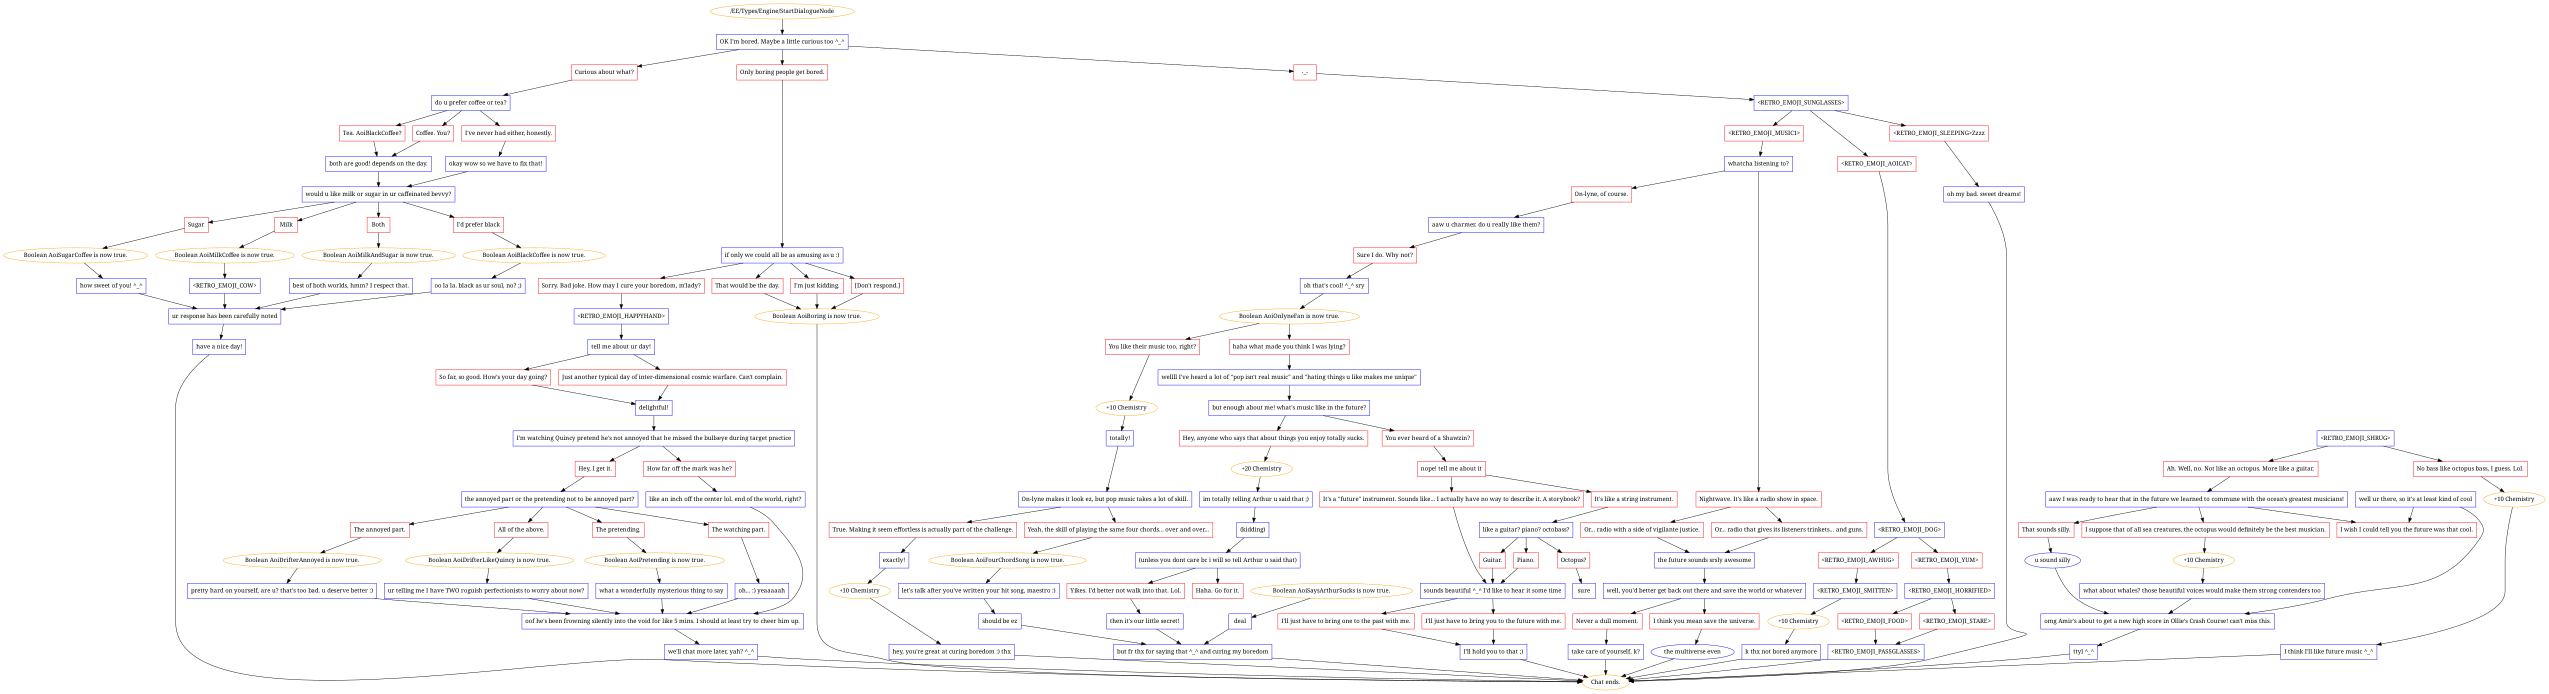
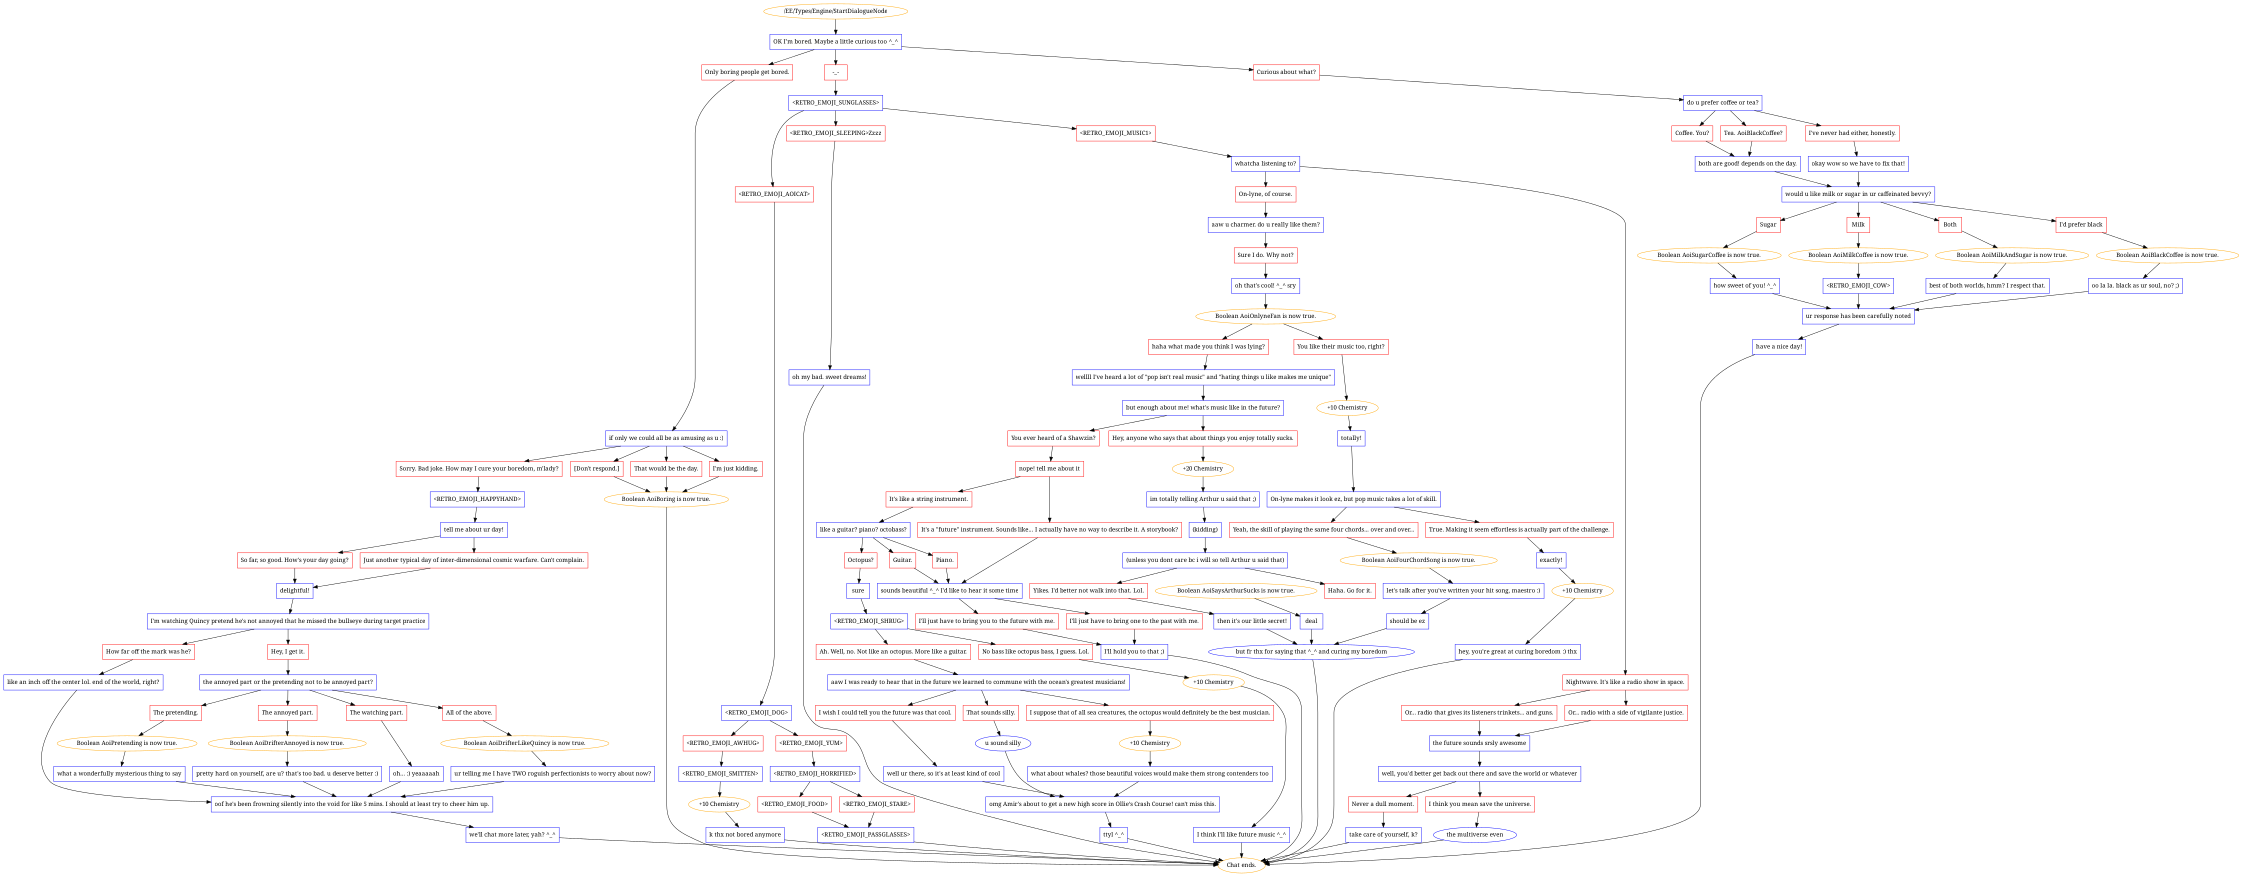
edge "well ur there, so it's at least kind of cool" -> "I wish I could tell you the future was that cool.": reversed
edge "sure" -> "<RETRO_EMOJI_SHRUG>": added
node "but fr thx for saying that ^_^ and curing my boredom": shape box -> ellipse
